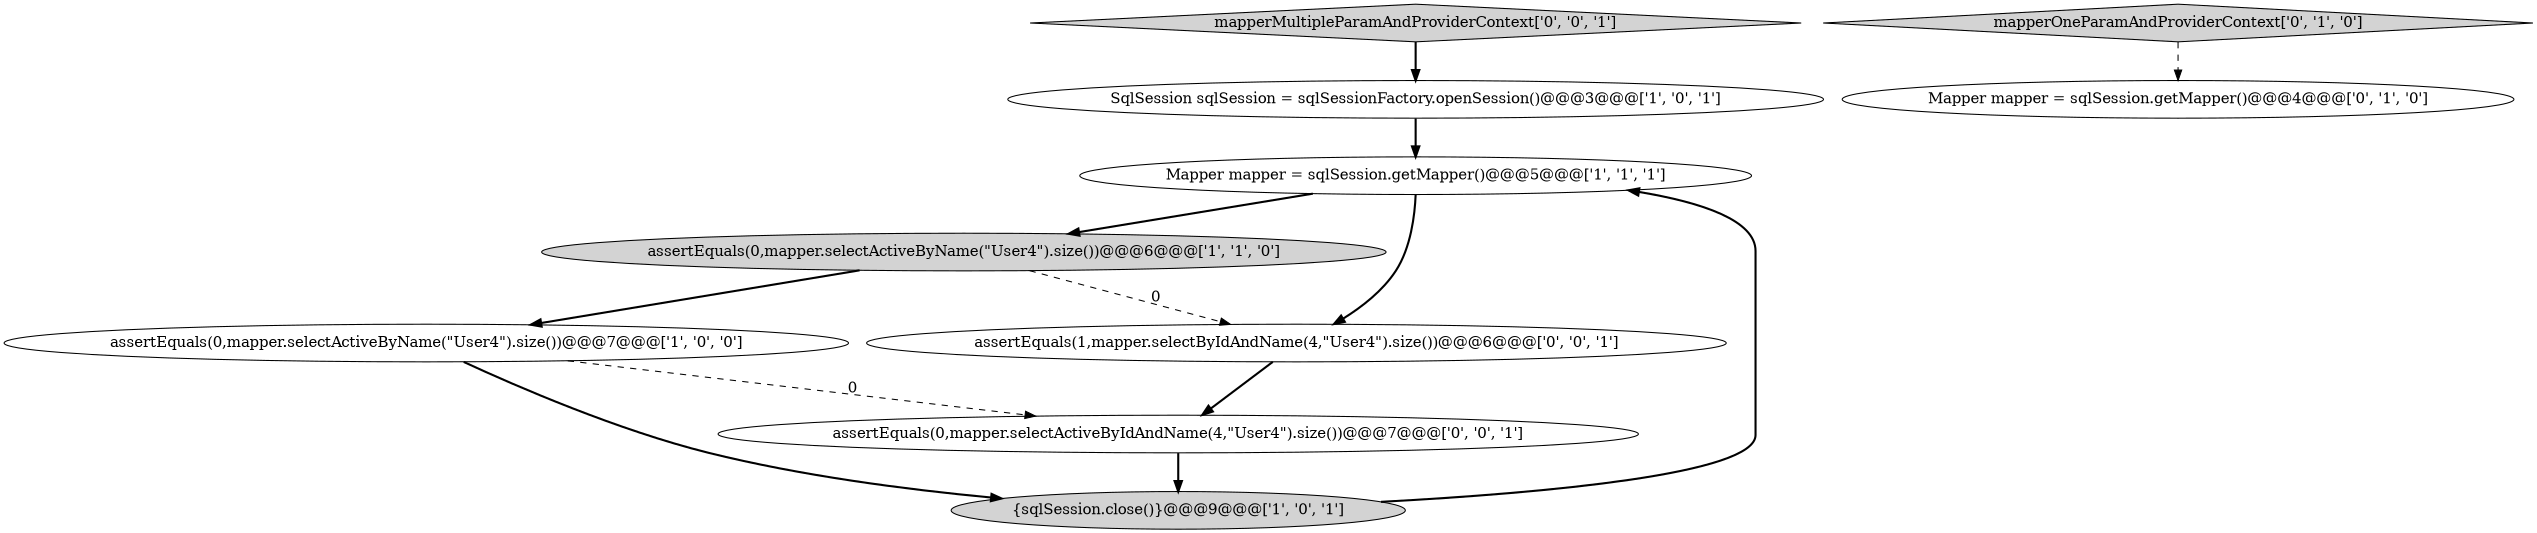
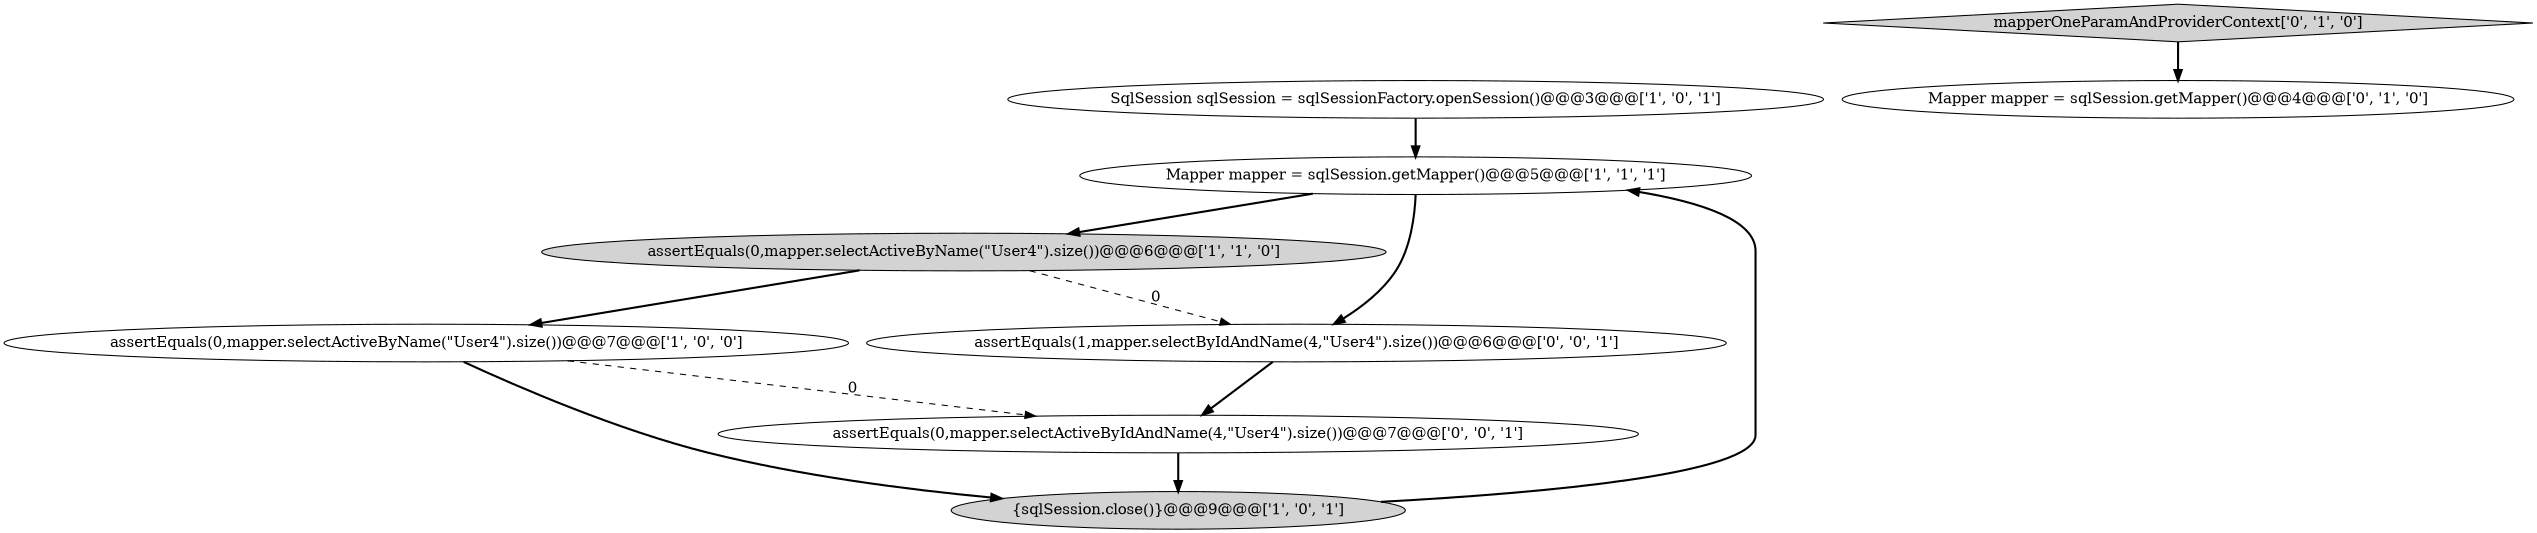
node "mapperMultipleParamAndProviderContext['0', '0', '1']": removed
edge "mapperOneParamAndProviderContext['0', '1', '0']" -> "Mapper mapper = sqlSession.getMapper()@@@4@@@['0', '1', '0']": style dashed -> bold
